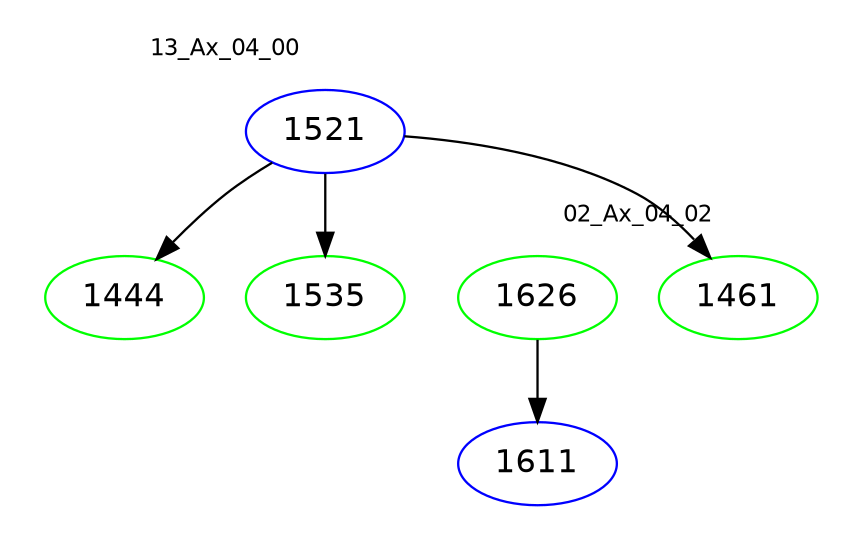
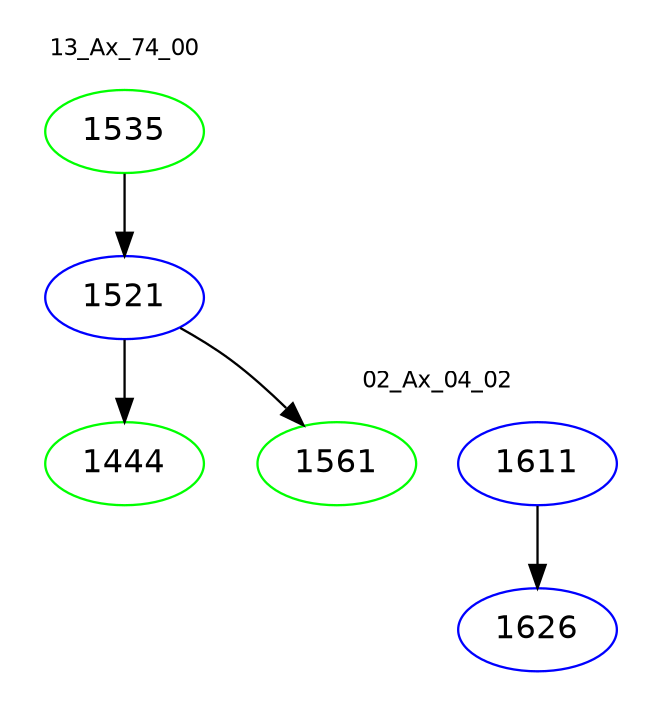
cluster "13_Ax_04_00": label "13_Ax_04_00" -> "13_Ax_74_00"
edge "1521" -> "1535": reversed
node "1626": color green -> blue
node "1461": label "1461" -> "1561"
edge "1626" -> "1611": reversed
